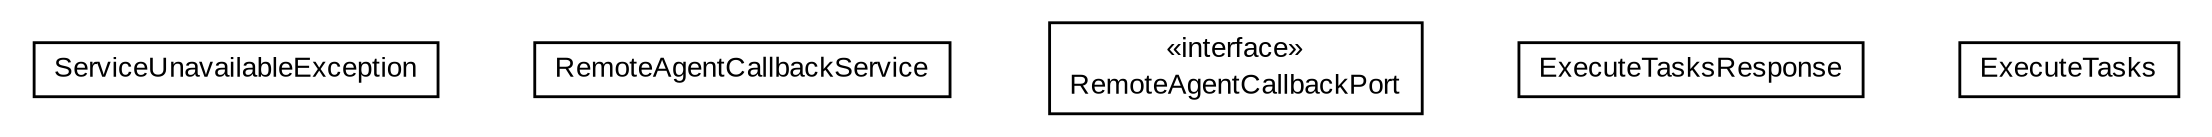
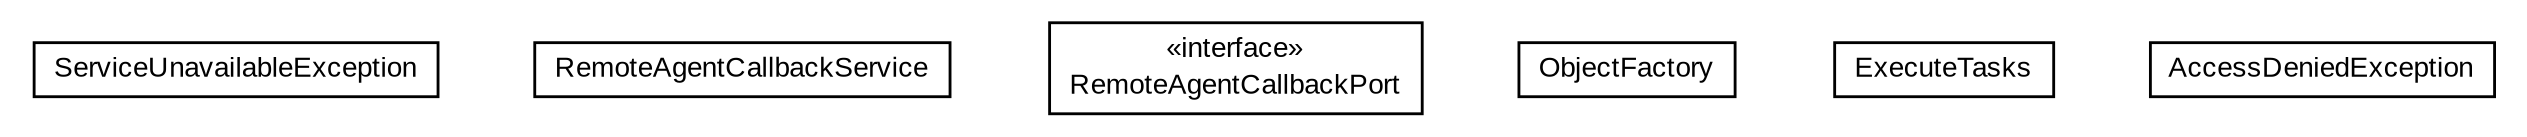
node "ObjectFactory": added
node "ExecuteTasksResponse": removed
node "AccessDeniedException": added
